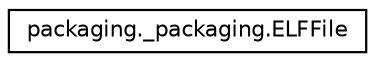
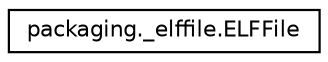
node "packaging._packaging.ELFFile": label "packaging._packaging.ELFFile" -> "packaging._elffile.ELFFile"
